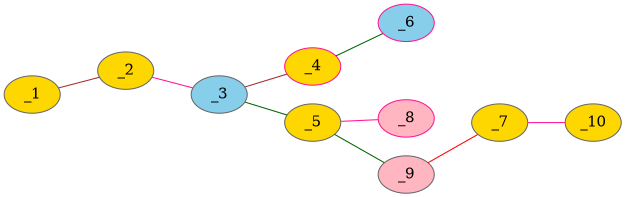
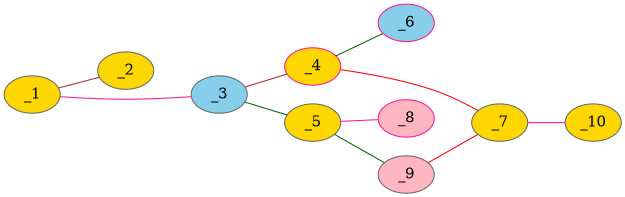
edge "_2" -- "_3": now "_1" -- "_3"
edge "_4" -- "_7": added
